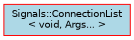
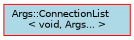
node "Signals::ConnectionList < void, Args... >": label "Signals::ConnectionList < void, Args... >" -> "Args::ConnectionList < void, Args... >"
